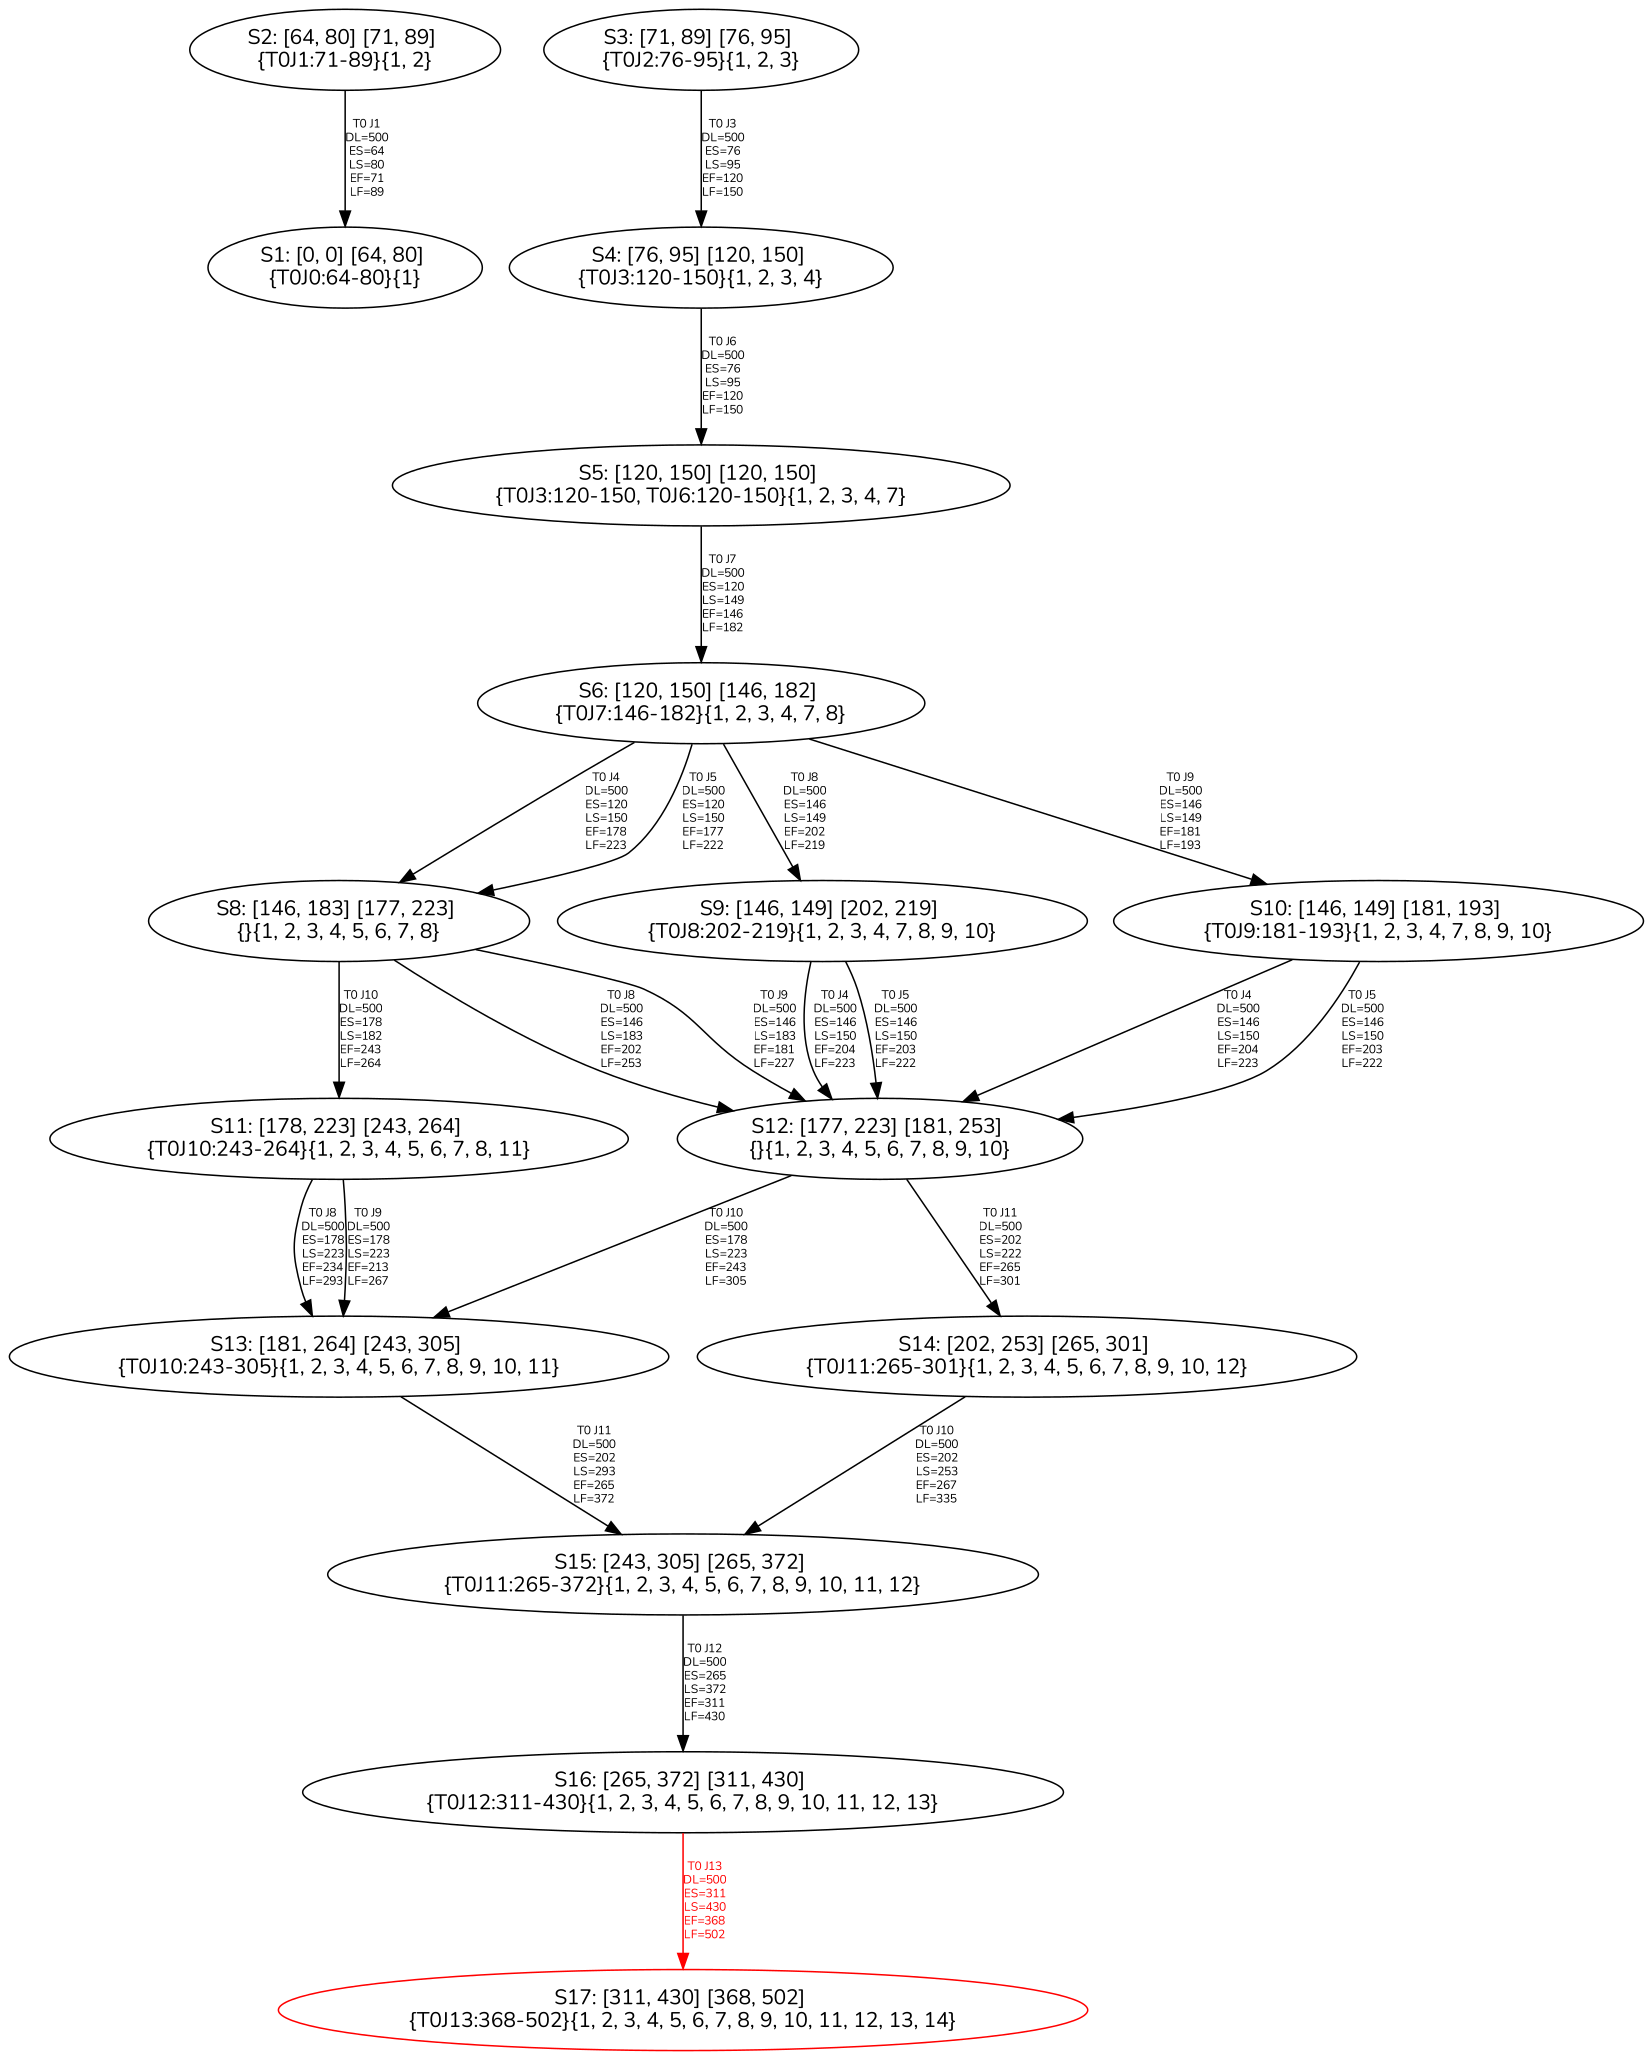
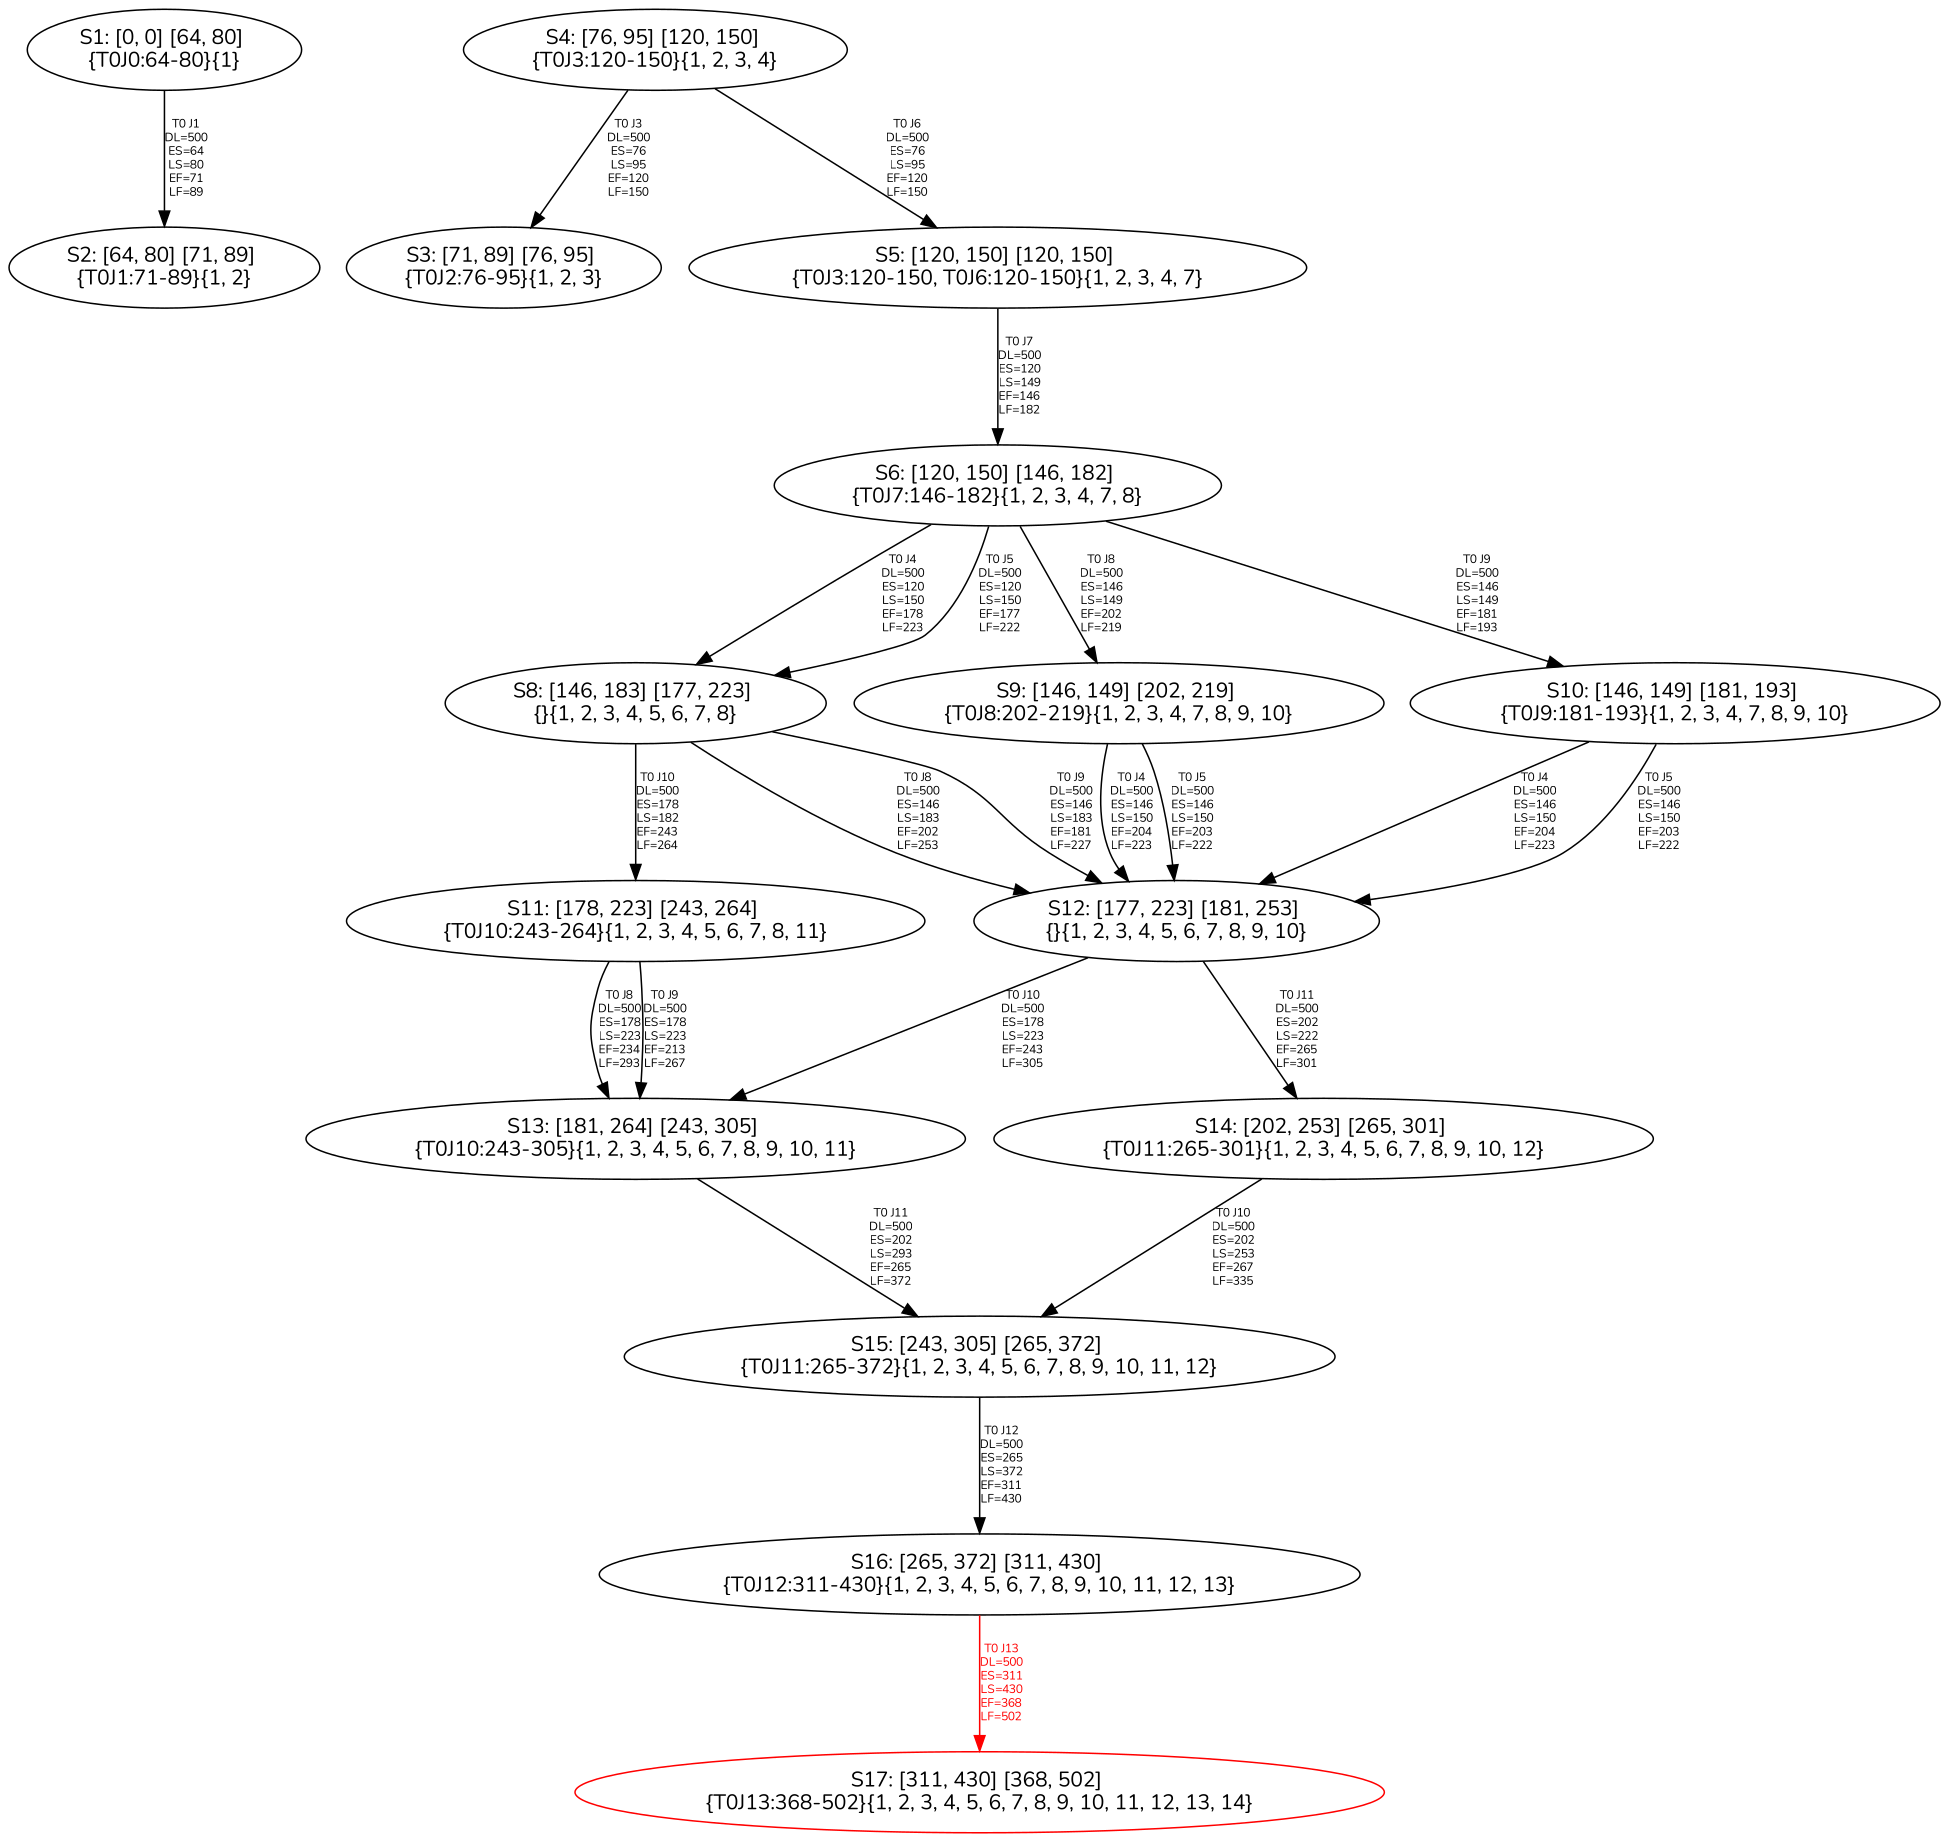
edge "S2: [64, 80] [71, 89] {T0J1:71-89}{1, 2}" -> "S1: [0, 0] [64, 80] {T0J0:64-80}{1}": reversed
edge "S3: [71, 89] [76, 95] {T0J2:76-95}{1, 2, 3}" -> "S4: [76, 95] [120, 150] {T0J3:120-150}{1, 2, 3, 4}": reversed
